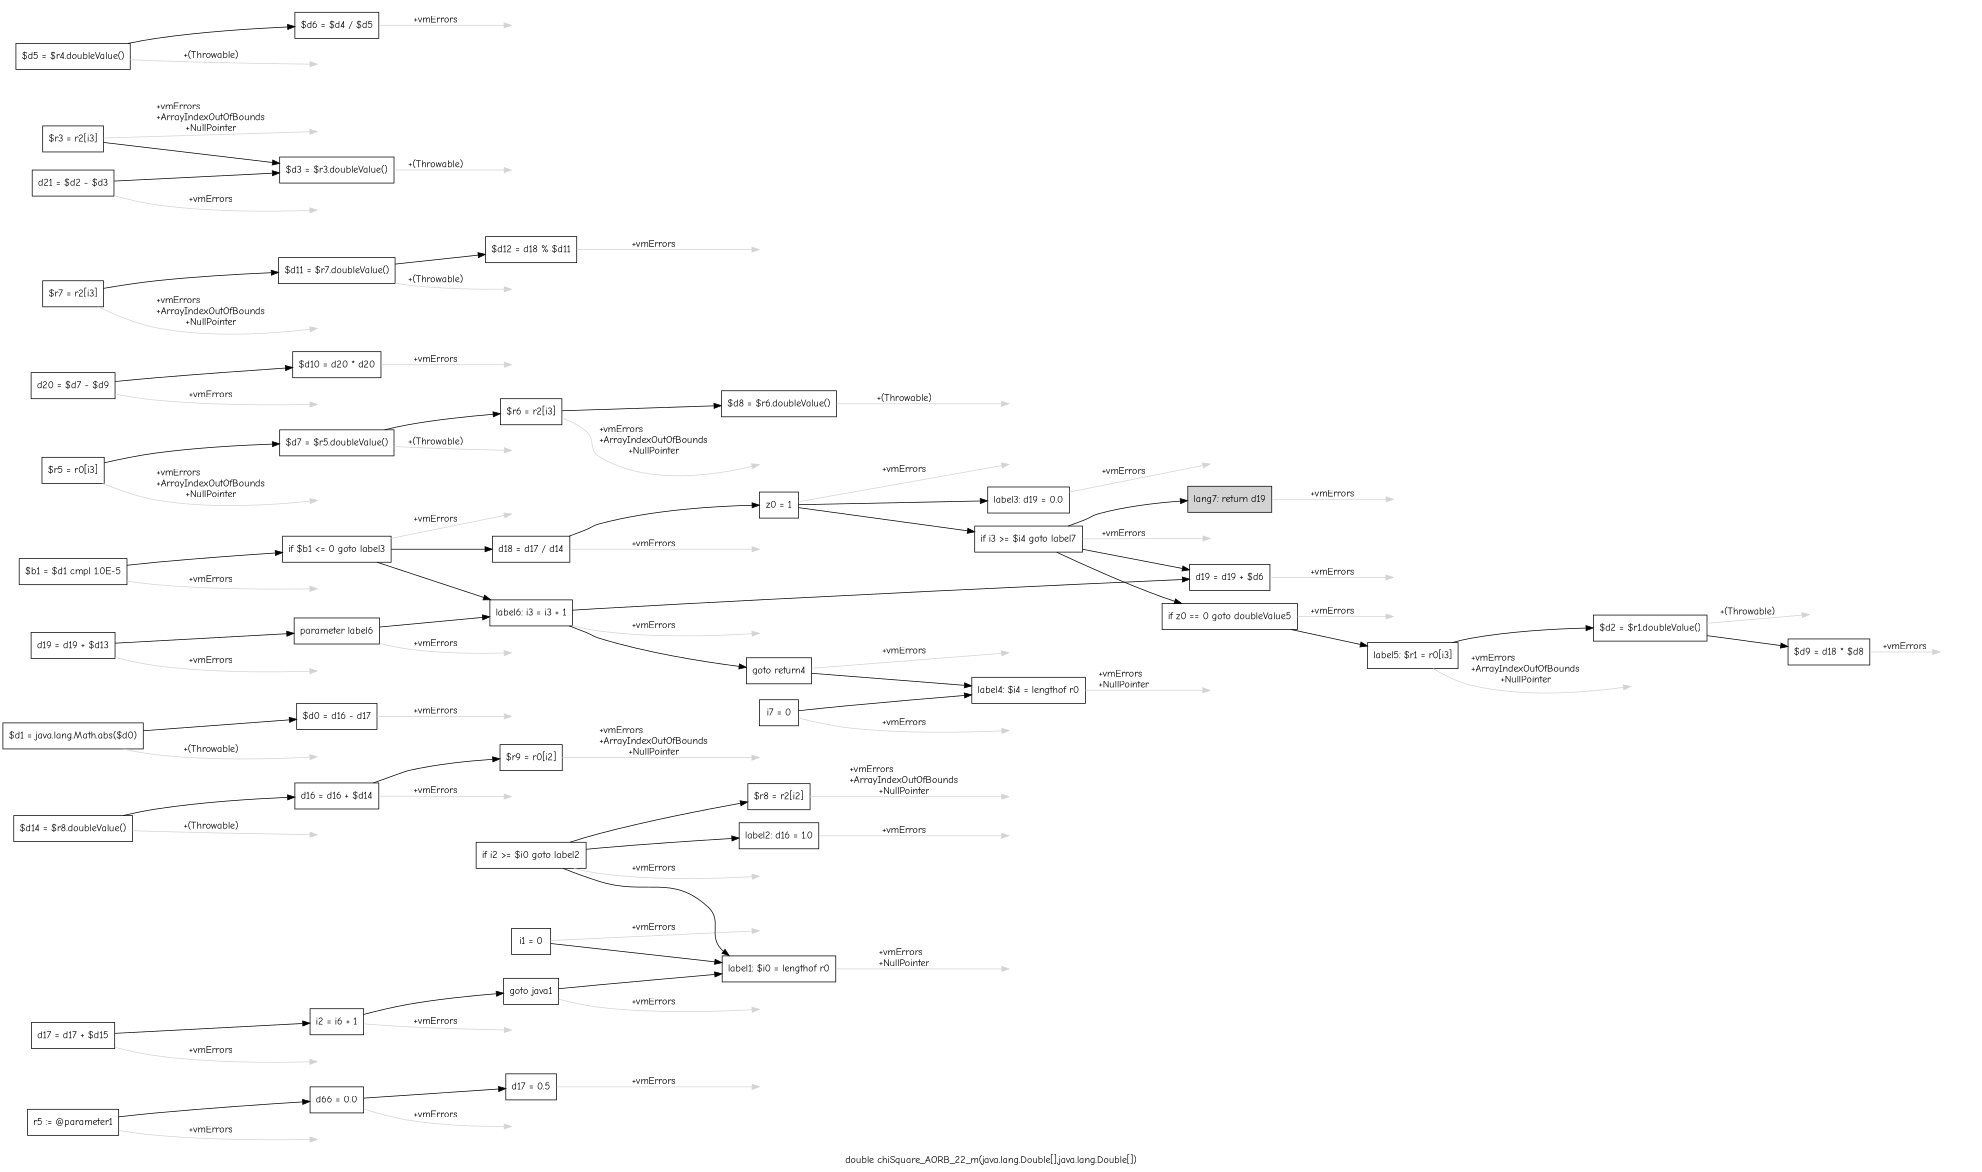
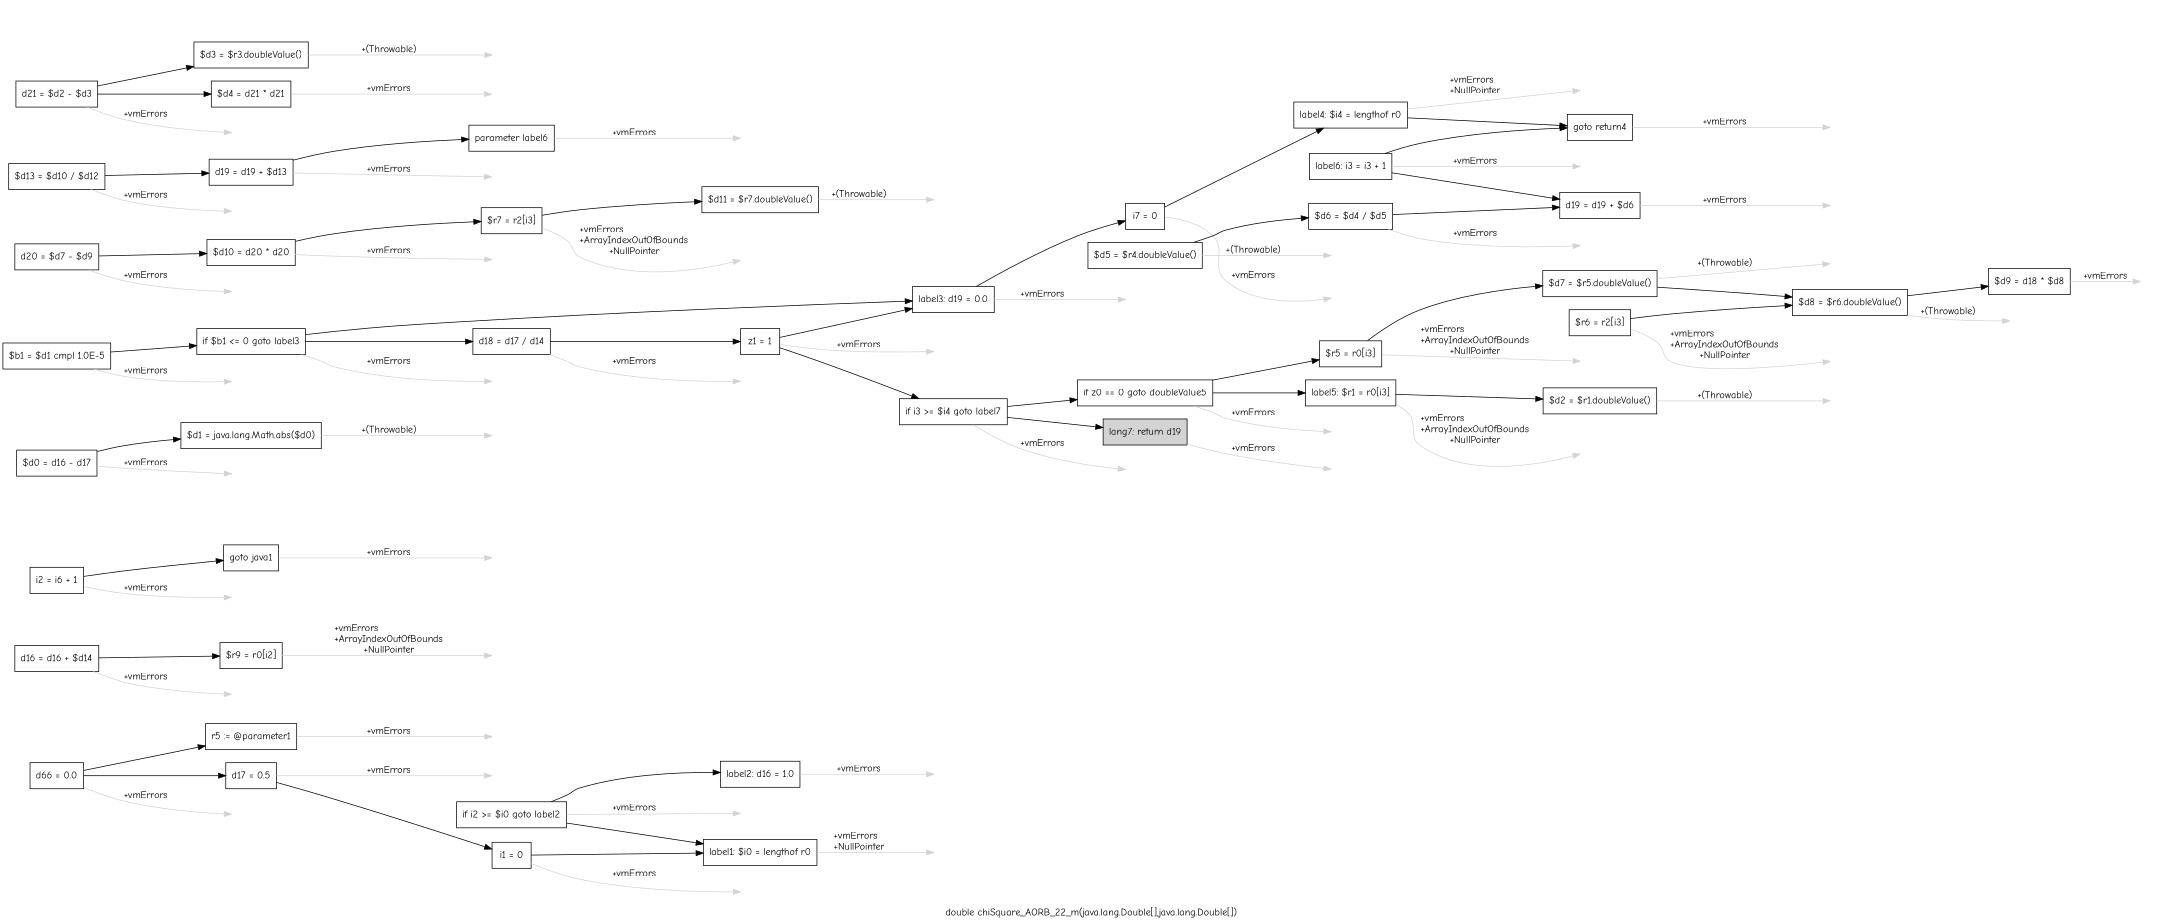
node "$d4 = d21 * d21": added
node "$r3 = r2[i3]": removed
node "$d13 = $d10 / $d12": added
edge "$d10 = d20 * d20" -> "$r7 = r2[i3]": added
node "$d12 = d18 % $d11": removed
edge "label3: d19 = 0.0" -> "i7 = 0": added
edge "if z0 == 0 goto doubleValue5" -> "$r5 = r0[i3]": added
edge "$d7 = $r5.doubleValue()" -> "$r6 = r2[i3]": now "$d7 = $r5.doubleValue()" -> "$d8 = $r6.doubleValue()"
node "z0 = 1": label "z0 = 1" -> "z1 = 1"
edge "if i3 >= $i4 goto label7" -> "d19 = d19 + $d6": now "$d6 = $d4 / $d5" -> "d19 = d19 + $d6"
edge "if $b1 <= 0 goto label3" -> "label6: i3 = i3 + 1": now "if $b1 <= 0 goto label3" -> "label3: d19 = 0.0"
edge "parameter label6" -> "label6: i3 = i3 + 1": removed
edge "$d2 = $r1.doubleValue()" -> "$d9 = d18 * $d8": now "$d8 = $r6.doubleValue()" -> "$d9 = d18 * $d8"
edge "goto return4" -> "label4: $i4 = lengthof r0": reversed
edge "$d1 = java.lang.Math.abs($d0)" -> "$d0 = d16 - d17": reversed
node "$r8 = r2[i2]": removed
edge "d17 = 0.5" -> "i1 = 0": added
node "$d14 = $r8.doubleValue()": removed
edge "goto java1" -> "label1: $i0 = lengthof r0": removed
node "d17 = d17 + $d15": removed
edge "r5 := @parameter1" -> "d66 = 0.0": reversed
